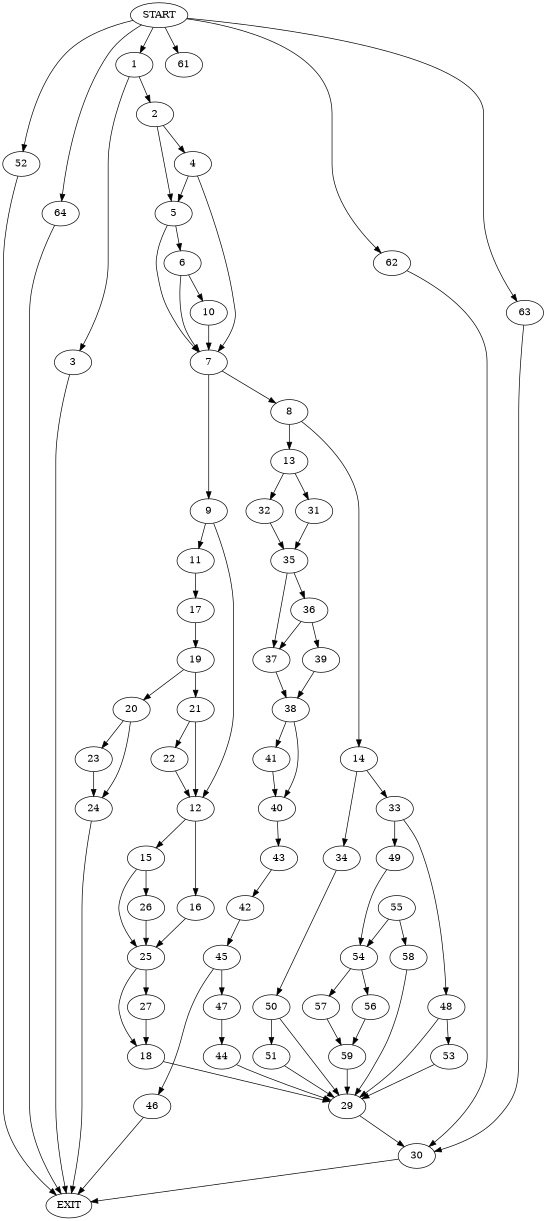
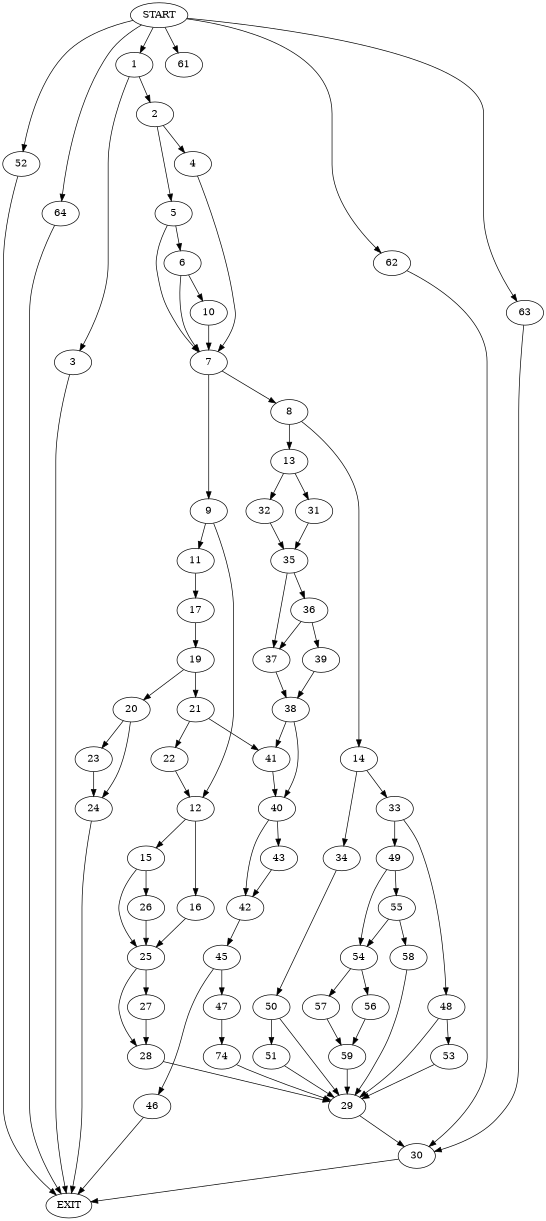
edge "4" -> "5": removed
edge "21" -> "12": now "21" -> "41"
edge "40" -> "42": added
edge "49" -> "55": added
node "18": label "18" -> "28"
node "44": label "44" -> "74"
